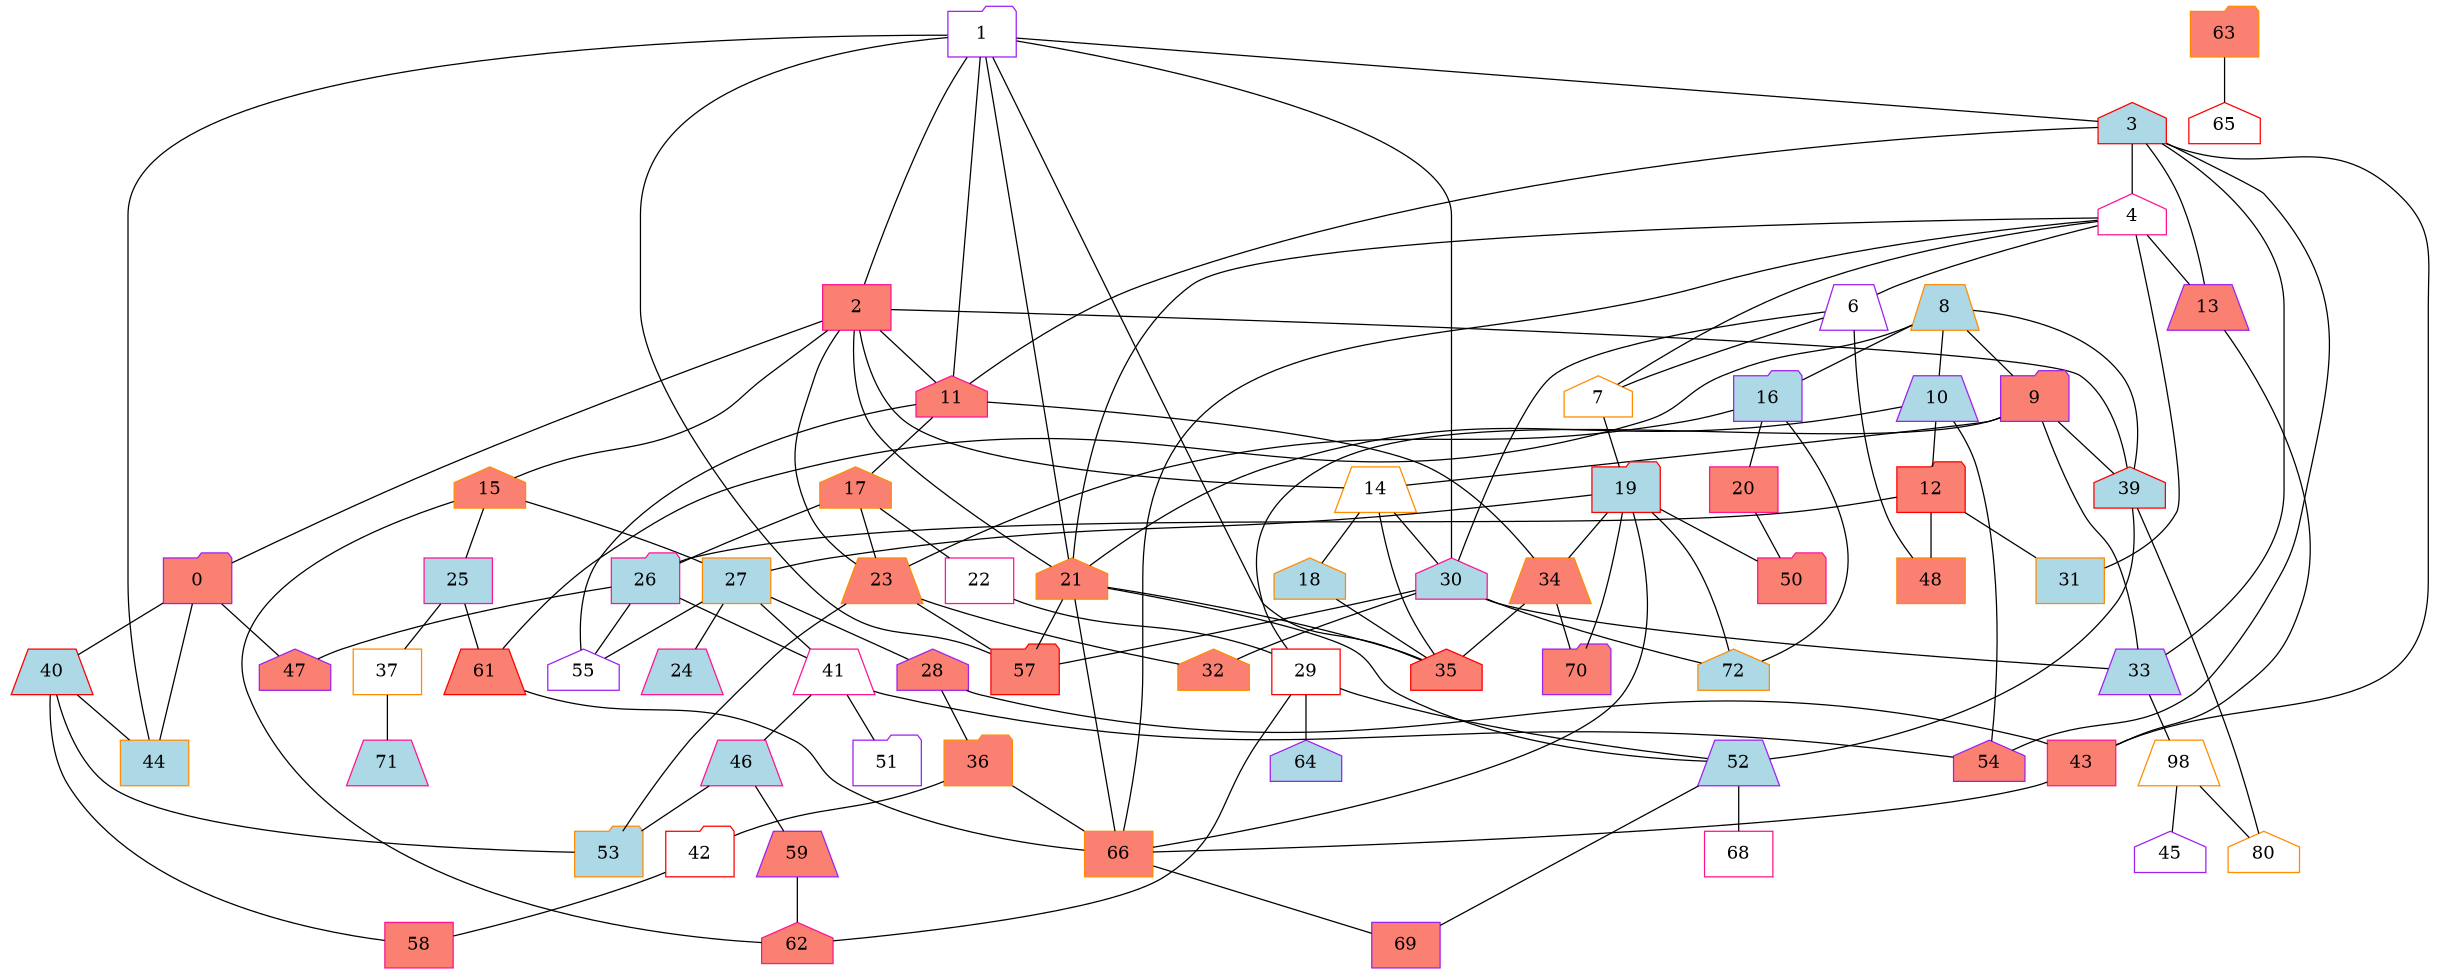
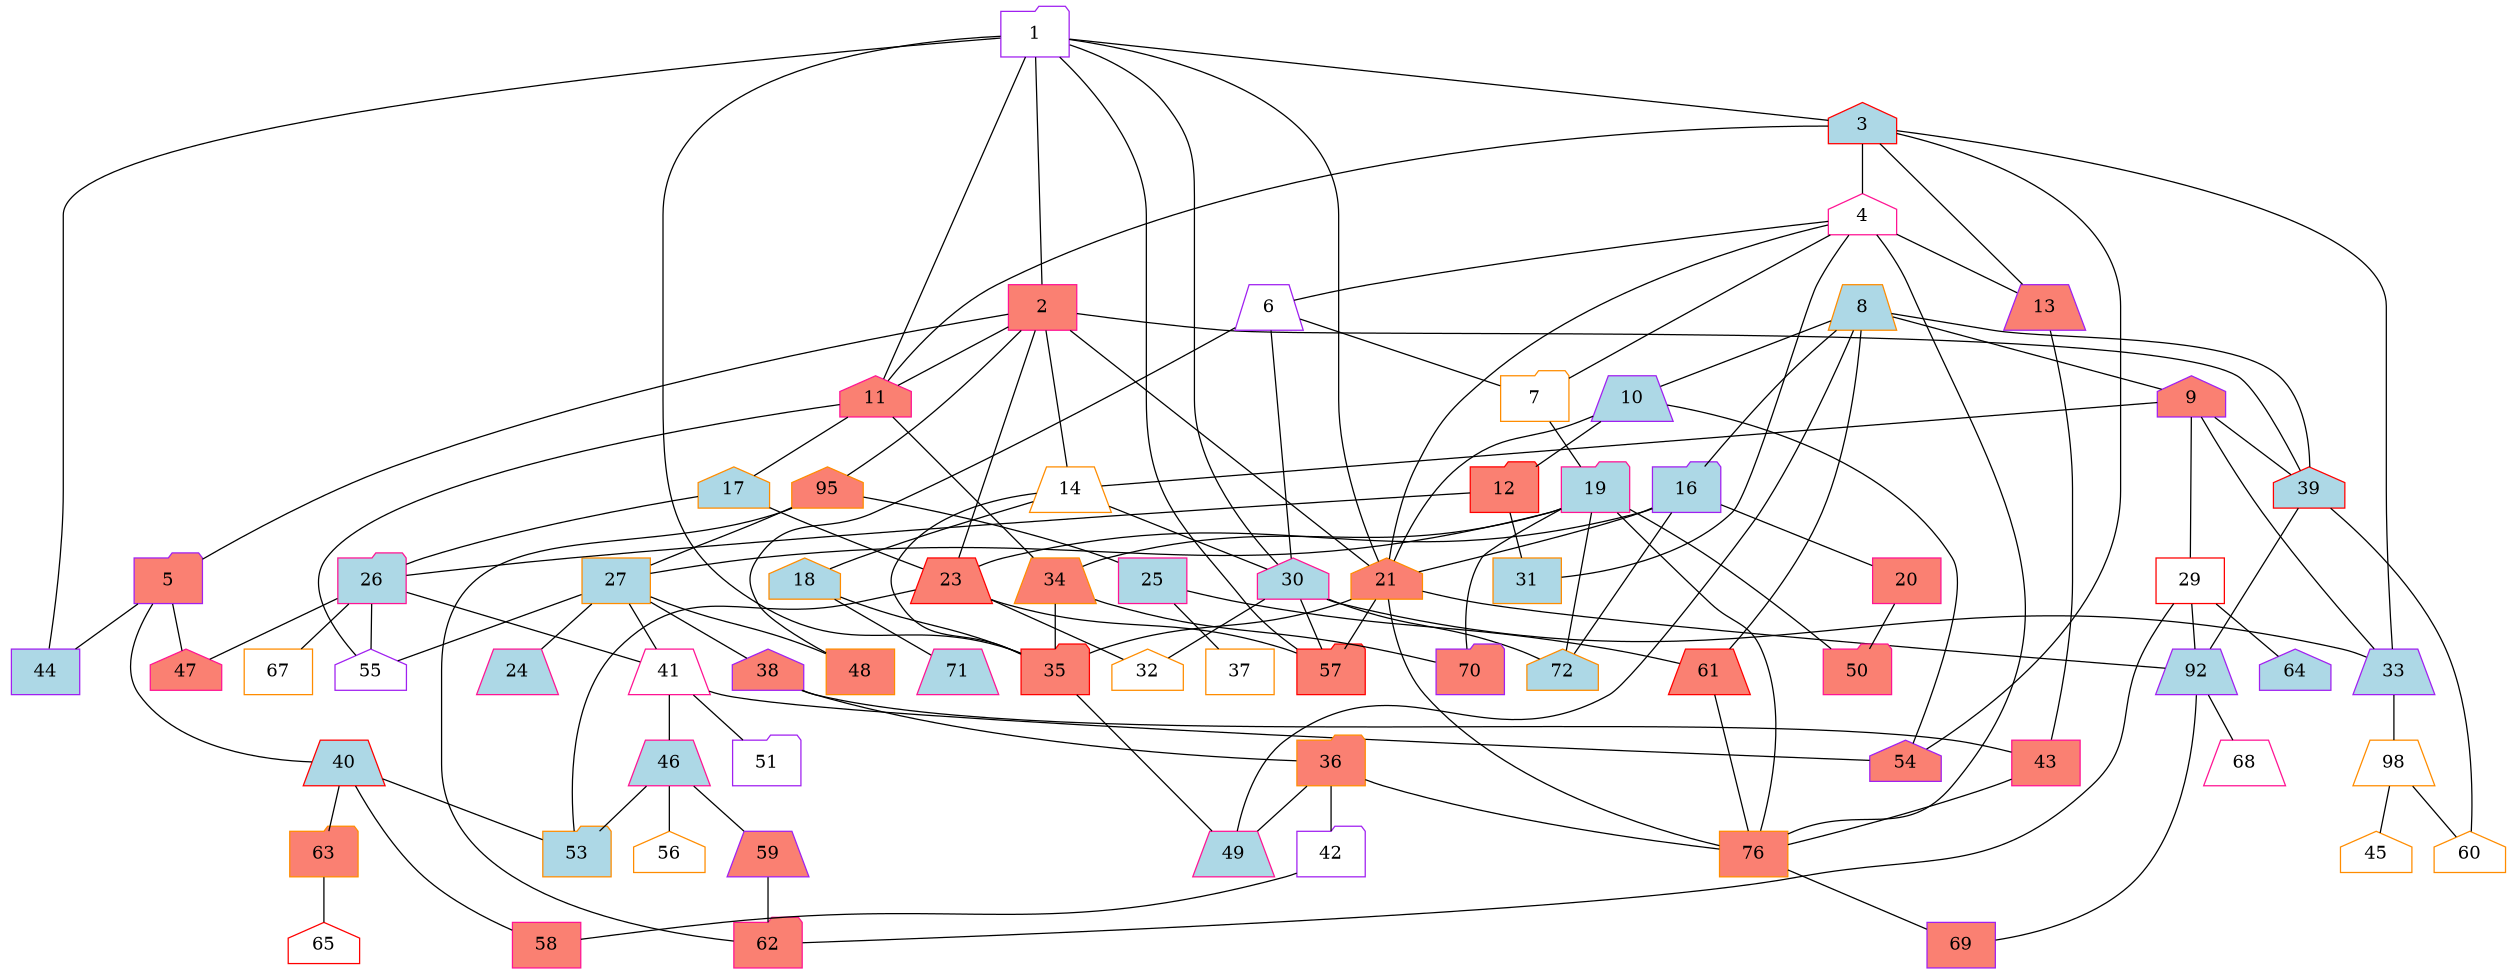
node "7": shape house -> folder
node "9": shape folder -> house
edge "3" -- "43": removed
node "15": label "15" -> "95"
node "17": fillcolor salmon -> lightblue
node "19": color red -> deeppink
edge "12" -- "48": now "27" -- "48"
edge "16" -- "21": added
node "0": label "0" -> "5"
node "23": color darkorange -> red
node "22": removed
node "67": added
node "47": color purple -> deeppink
node "28": label "28" -> "38"
node "32": fillcolor salmon -> white
node "35": shape house -> folder
edge "40" -- "44": now "40" -- "63"
edge "37" -- "71": now "18" -- "71"
node "44": color darkorange -> purple
node "52": label "52" -> "92"
node "56": added
node "42": color red -> purple
node "66": label "66" -> "76"
node "49": added
node "68": shape box -> trapezium
node "45": color purple -> darkorange
node "80": label "80" -> "60"
node "62": shape house -> folder
